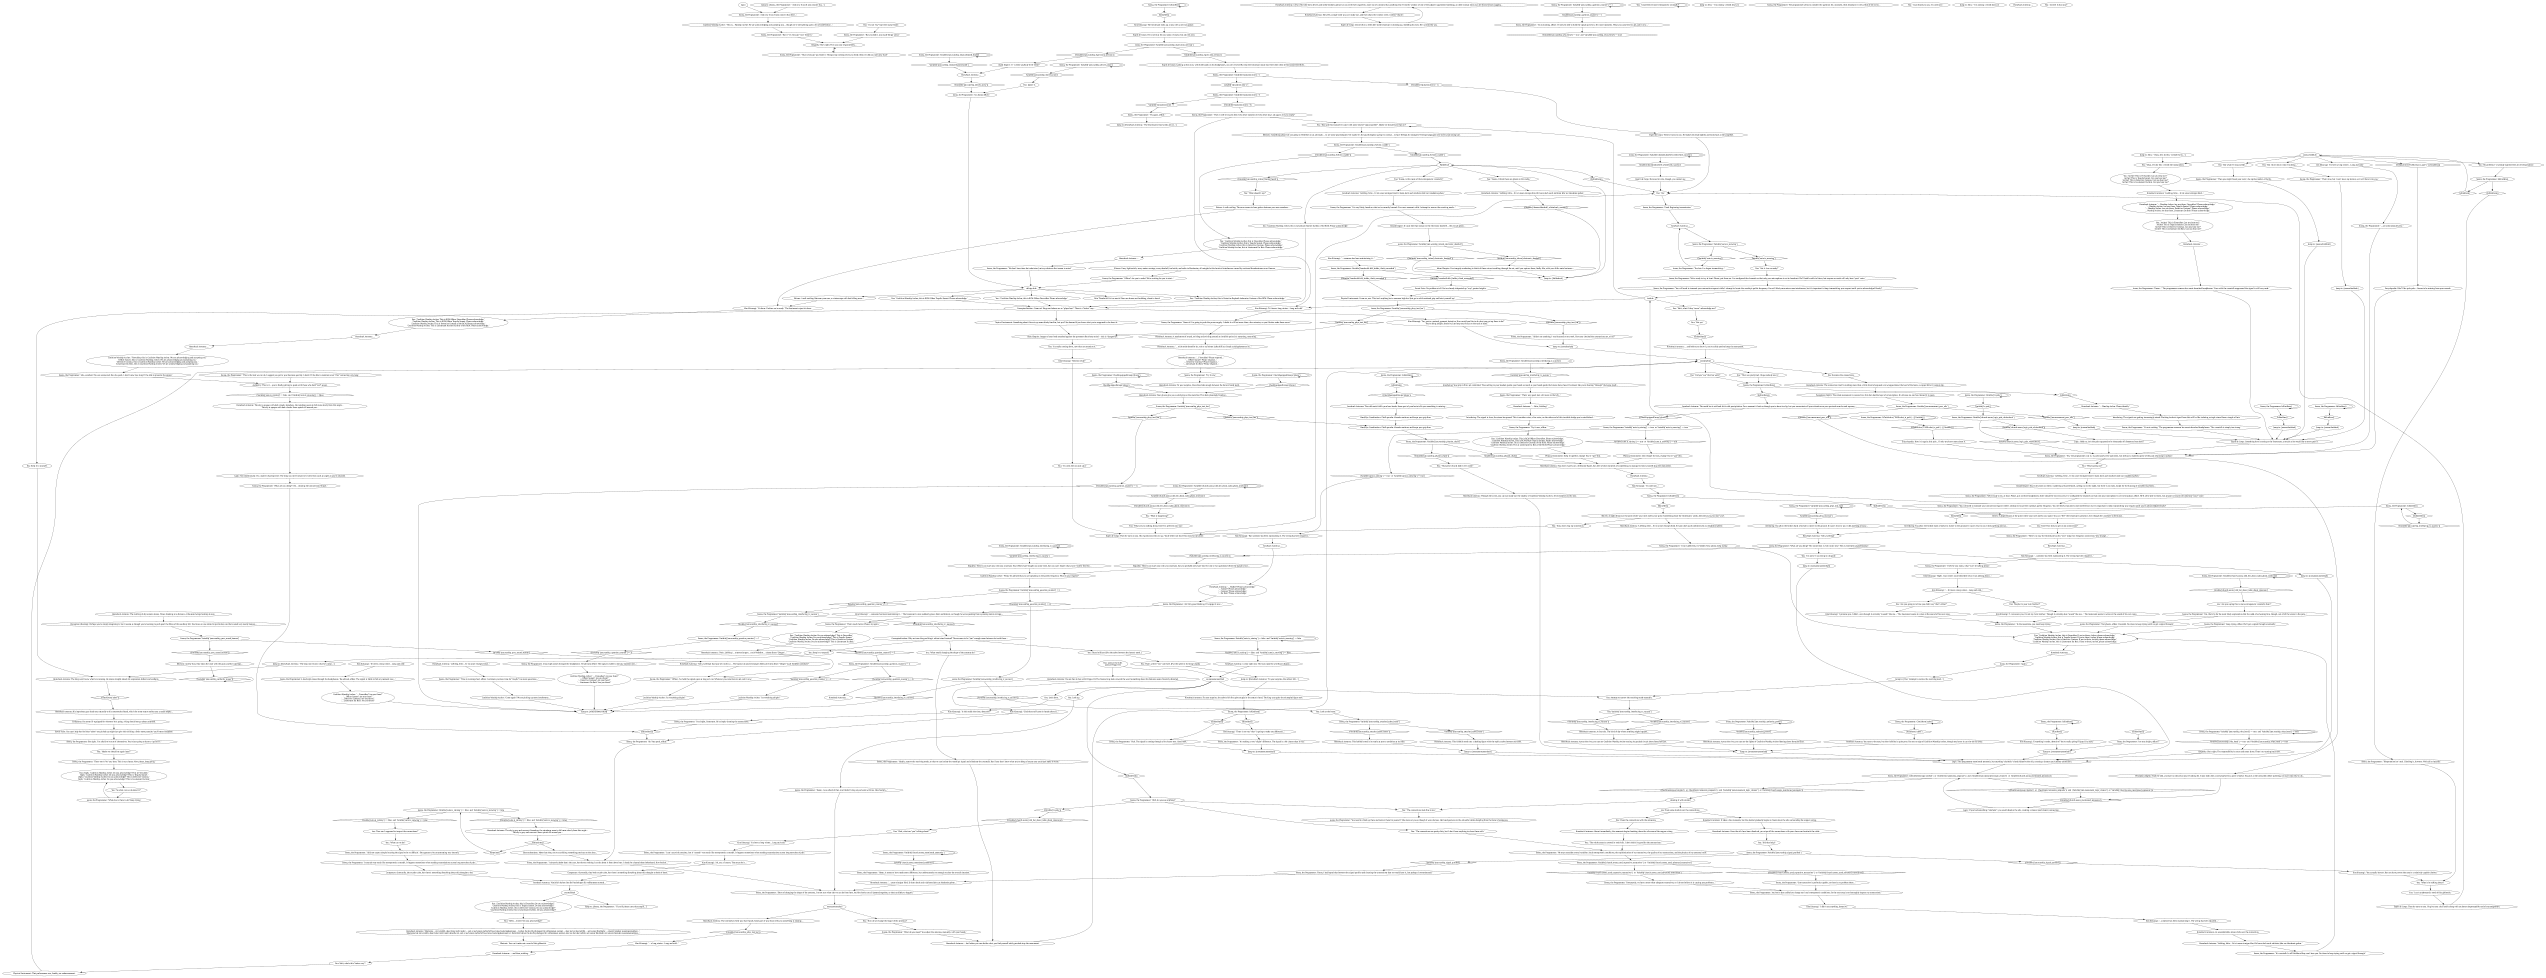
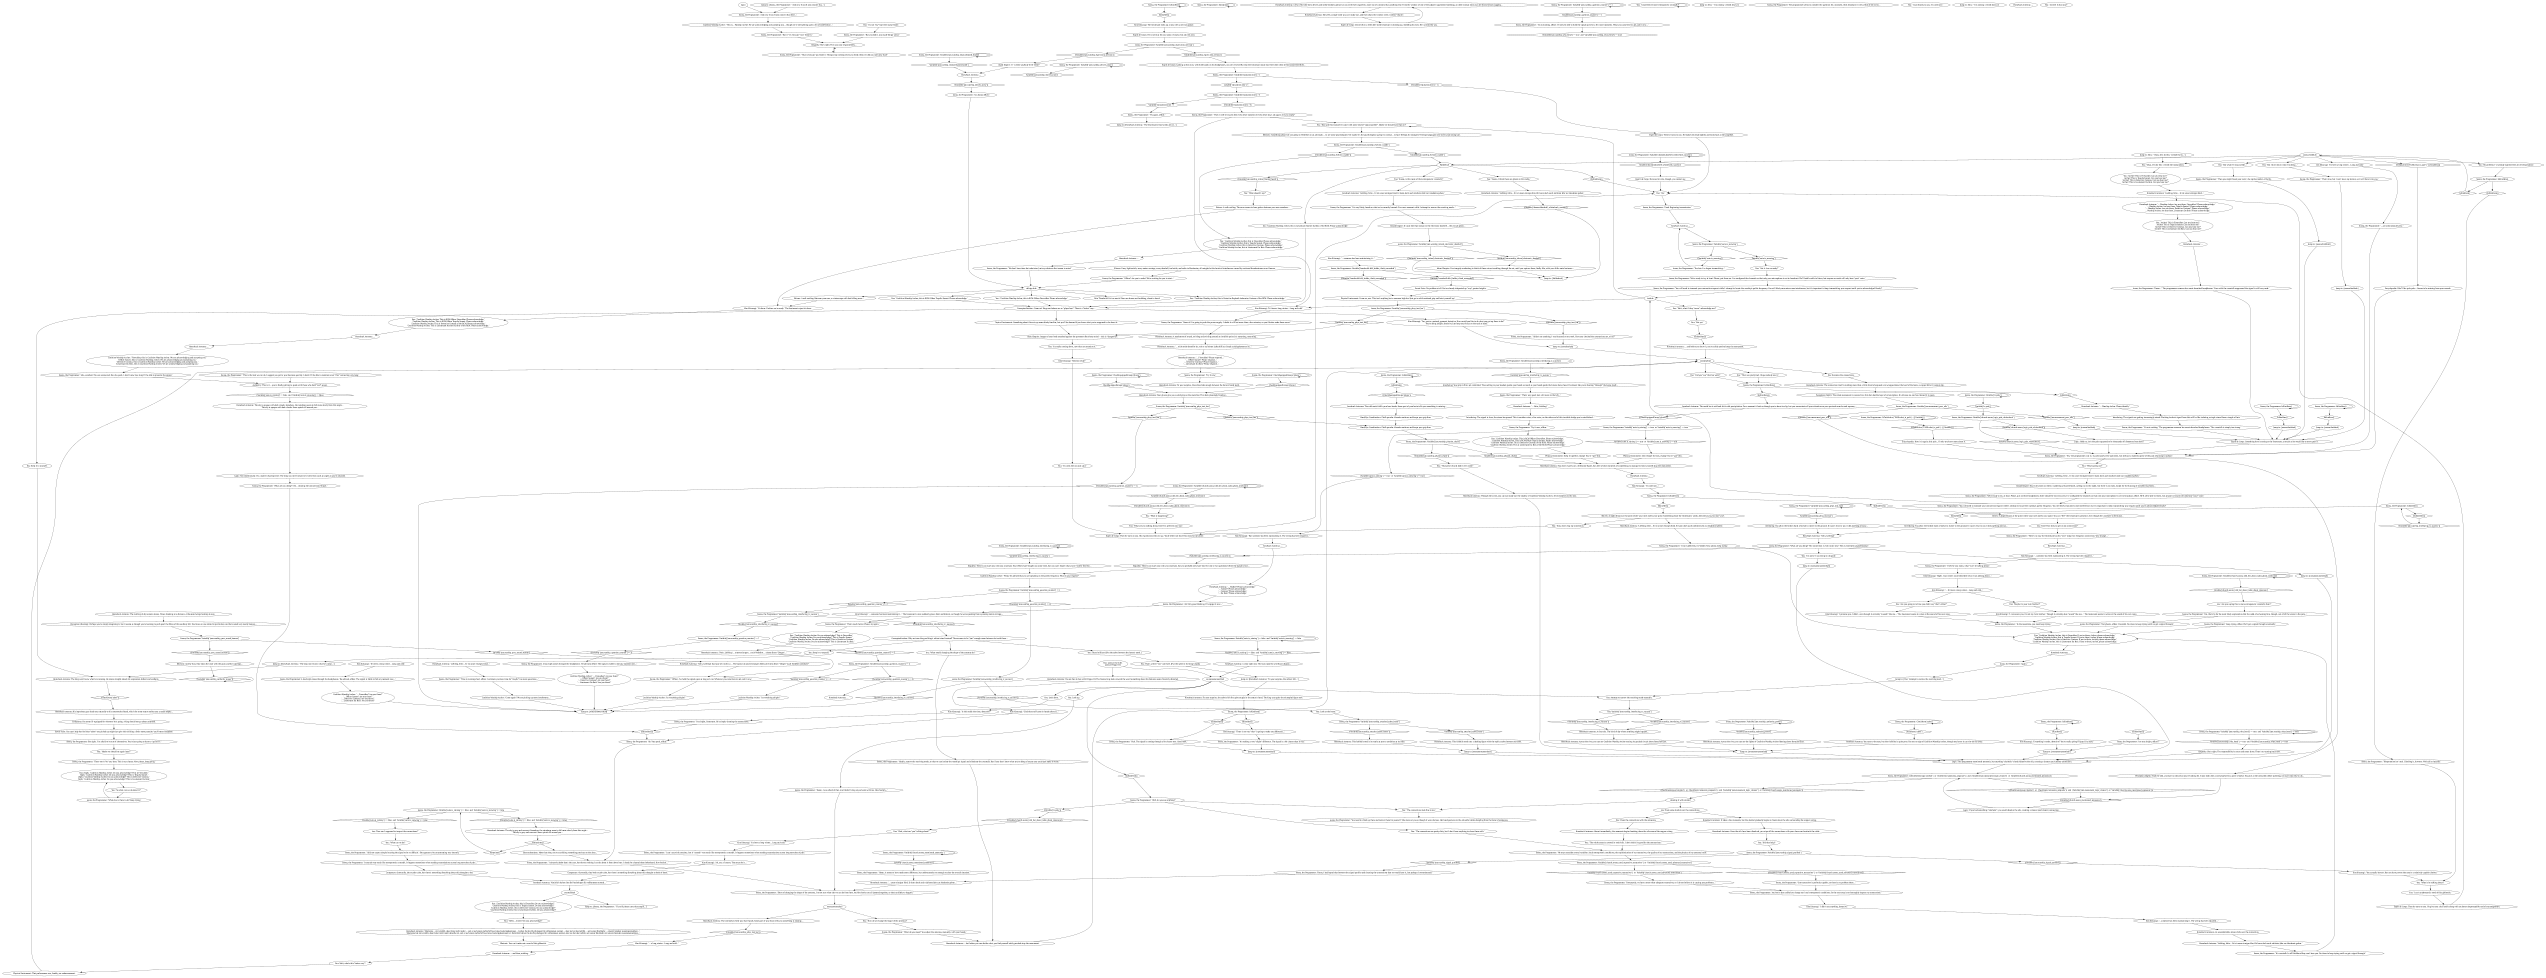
node "Soona, the Programmer: IsDaytime()": added
node "You: Ignore it.": removed
edge "Jump to: [Walderhub]" -> "Walderhub": now "soonaclimbhub" -> "Walderhub"
